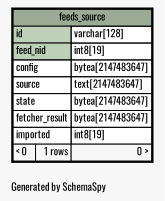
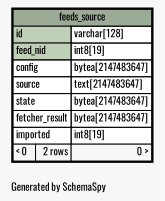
node "feeds_source": text "1 rows" -> "2 rows"
